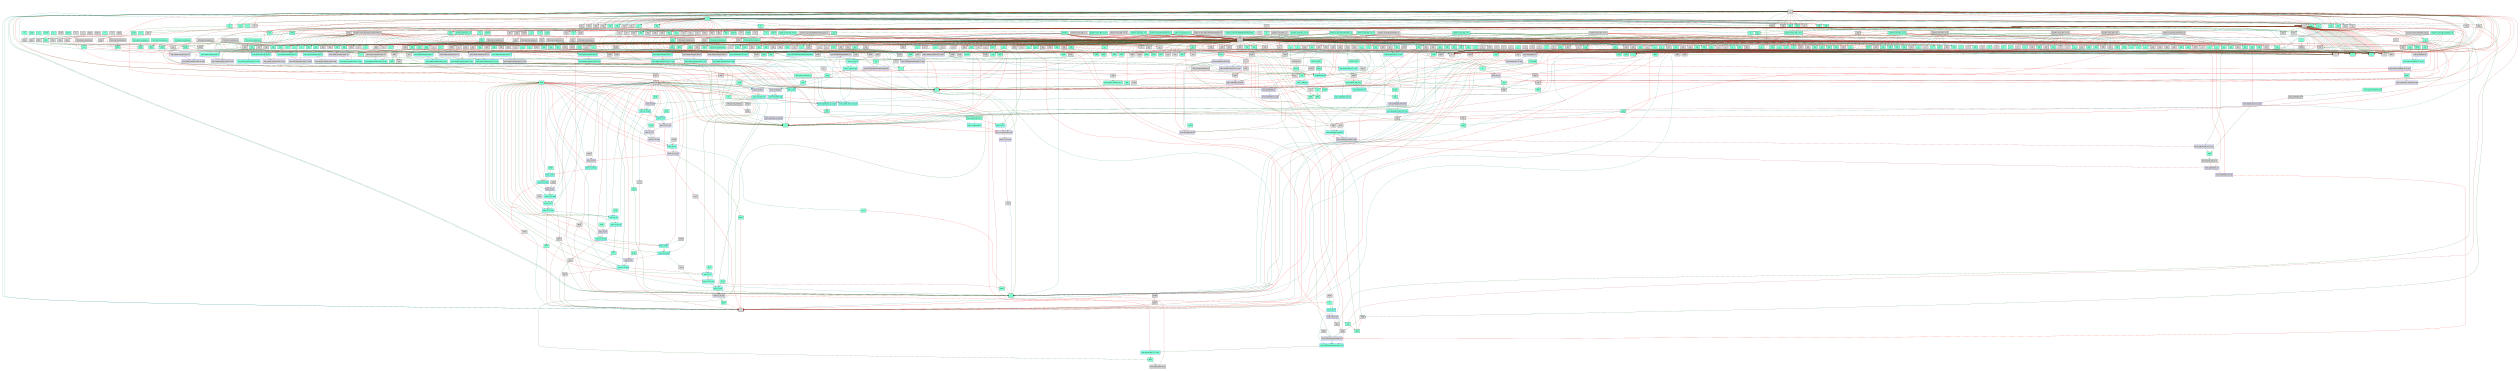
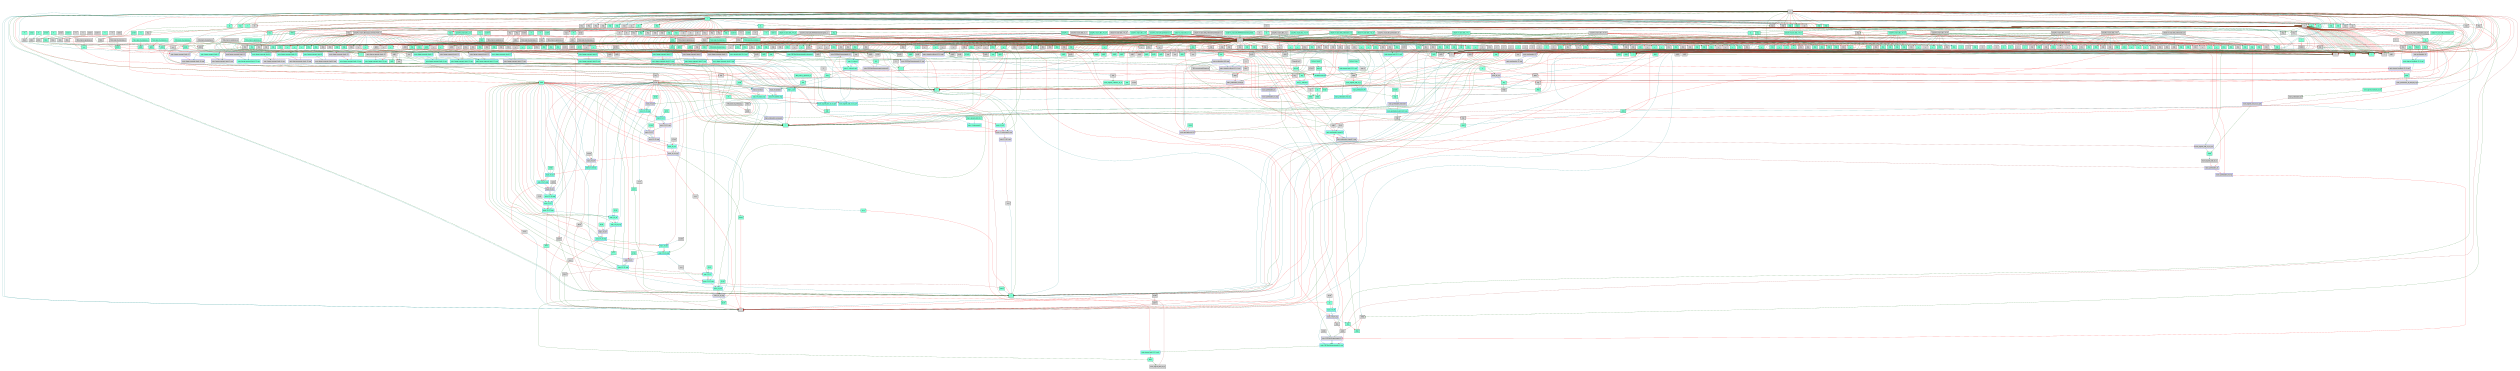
node "main_legup_memset_4exit_12": added
node "32'd44880": removed
